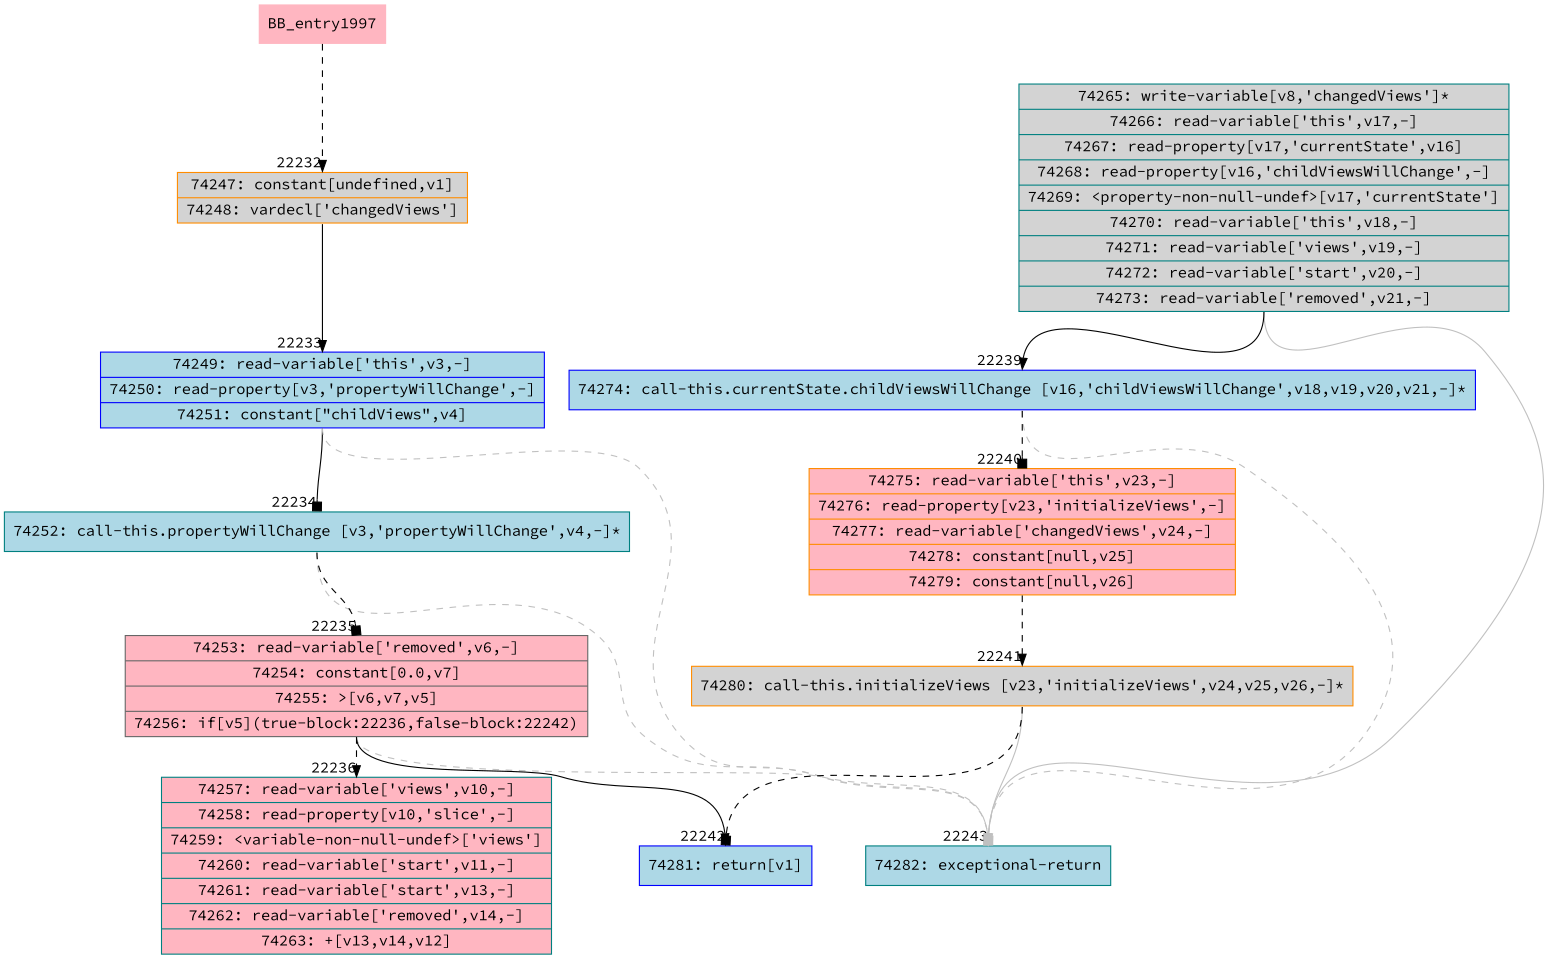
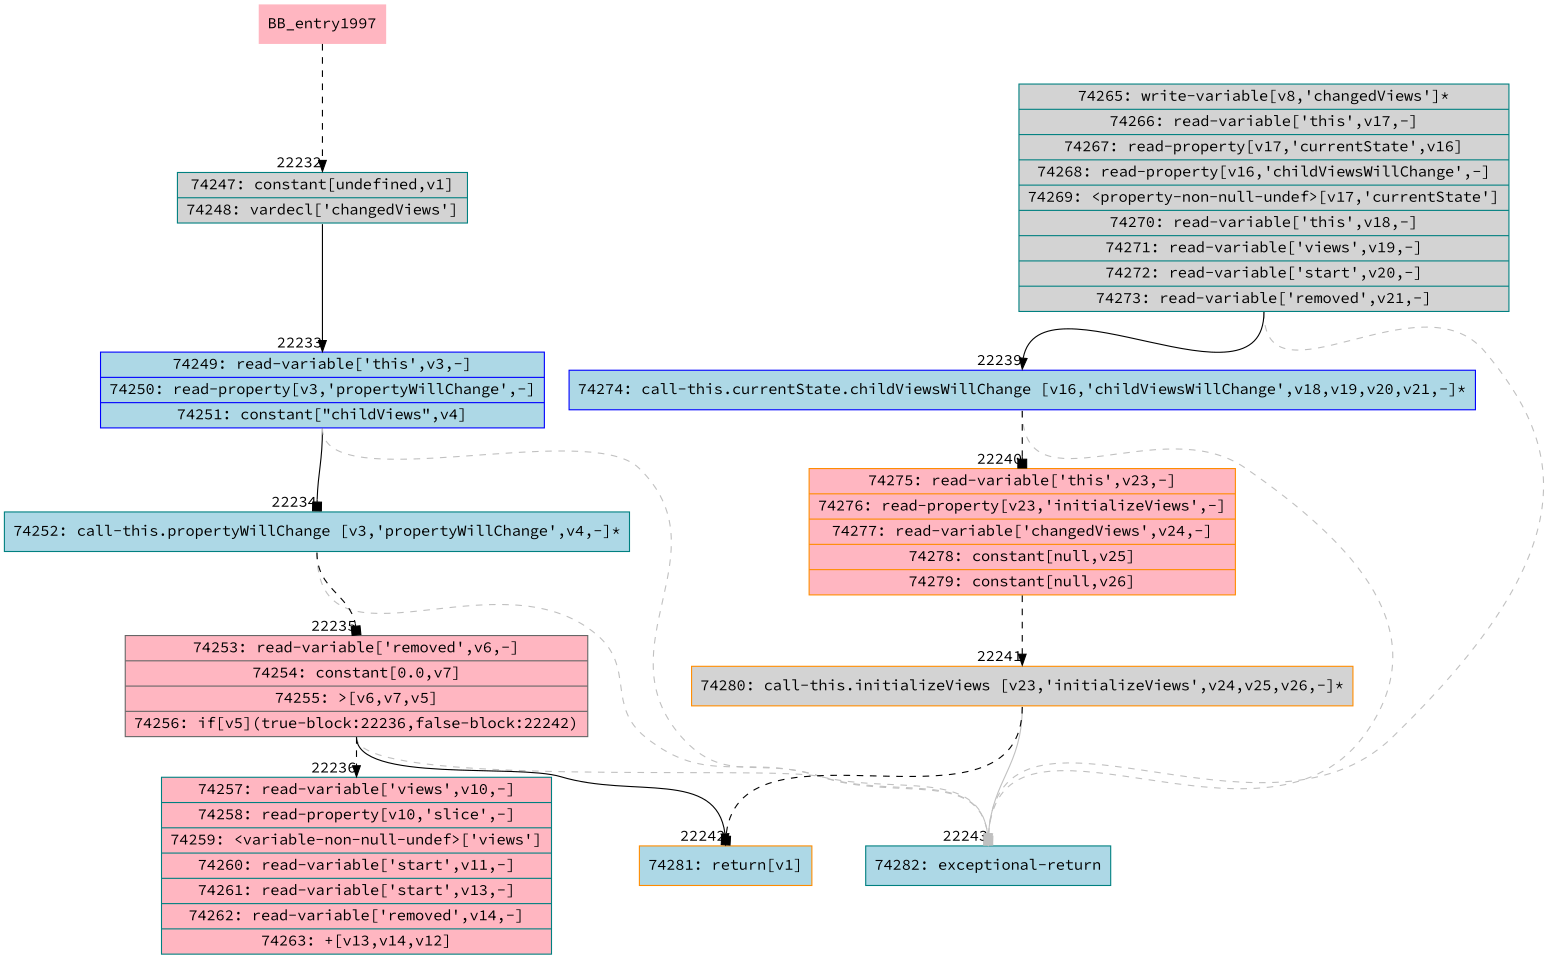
node "74247: constant[undefined,v1]": color darkorange -> teal
edge "74265: write-variable[v8,'changedViews']*" -> "74282: exceptional-return": style solid -> dashed
node "74281: return[v1]": color blue -> darkorange
